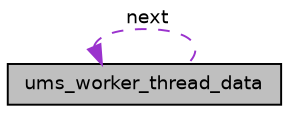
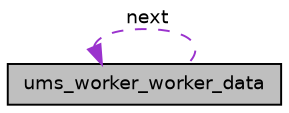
node "ums_worker_thread_data": label "ums_worker_thread_data" -> "ums_worker_worker_data"
